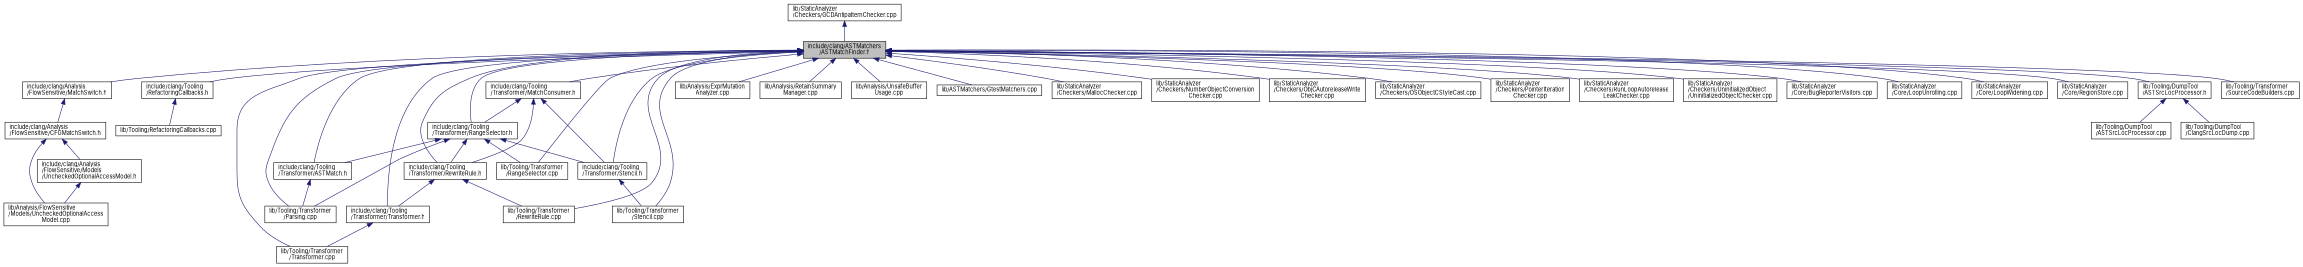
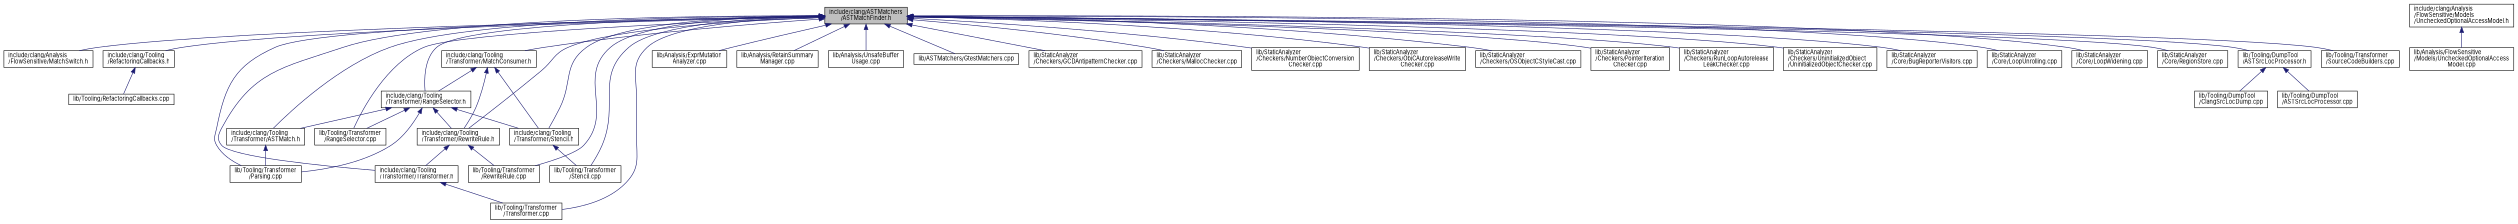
edge "include/clang/ASTMatchers /ASTMatchFinder.h" -> "lib/StaticAnalyzer /Checkers/GCDAntipatternChecker.cpp": reversed
node "include/clang/Analysis /FlowSensitive/CFGMatchSwitch.h": removed
